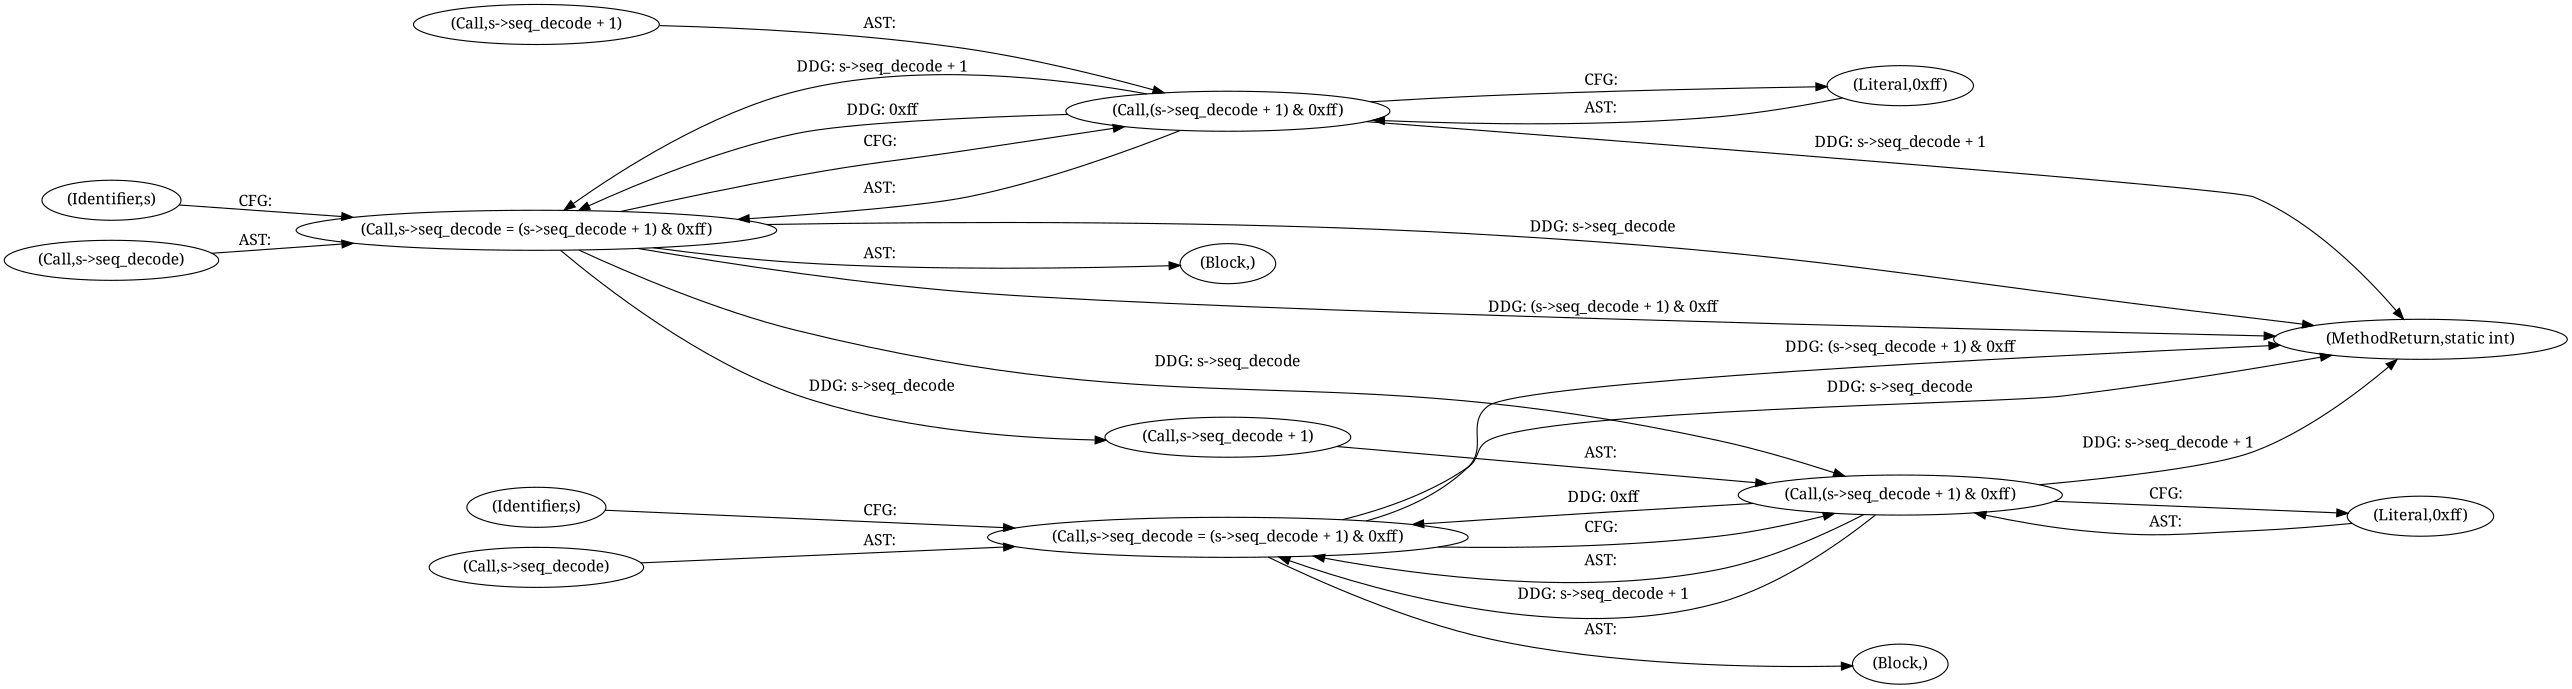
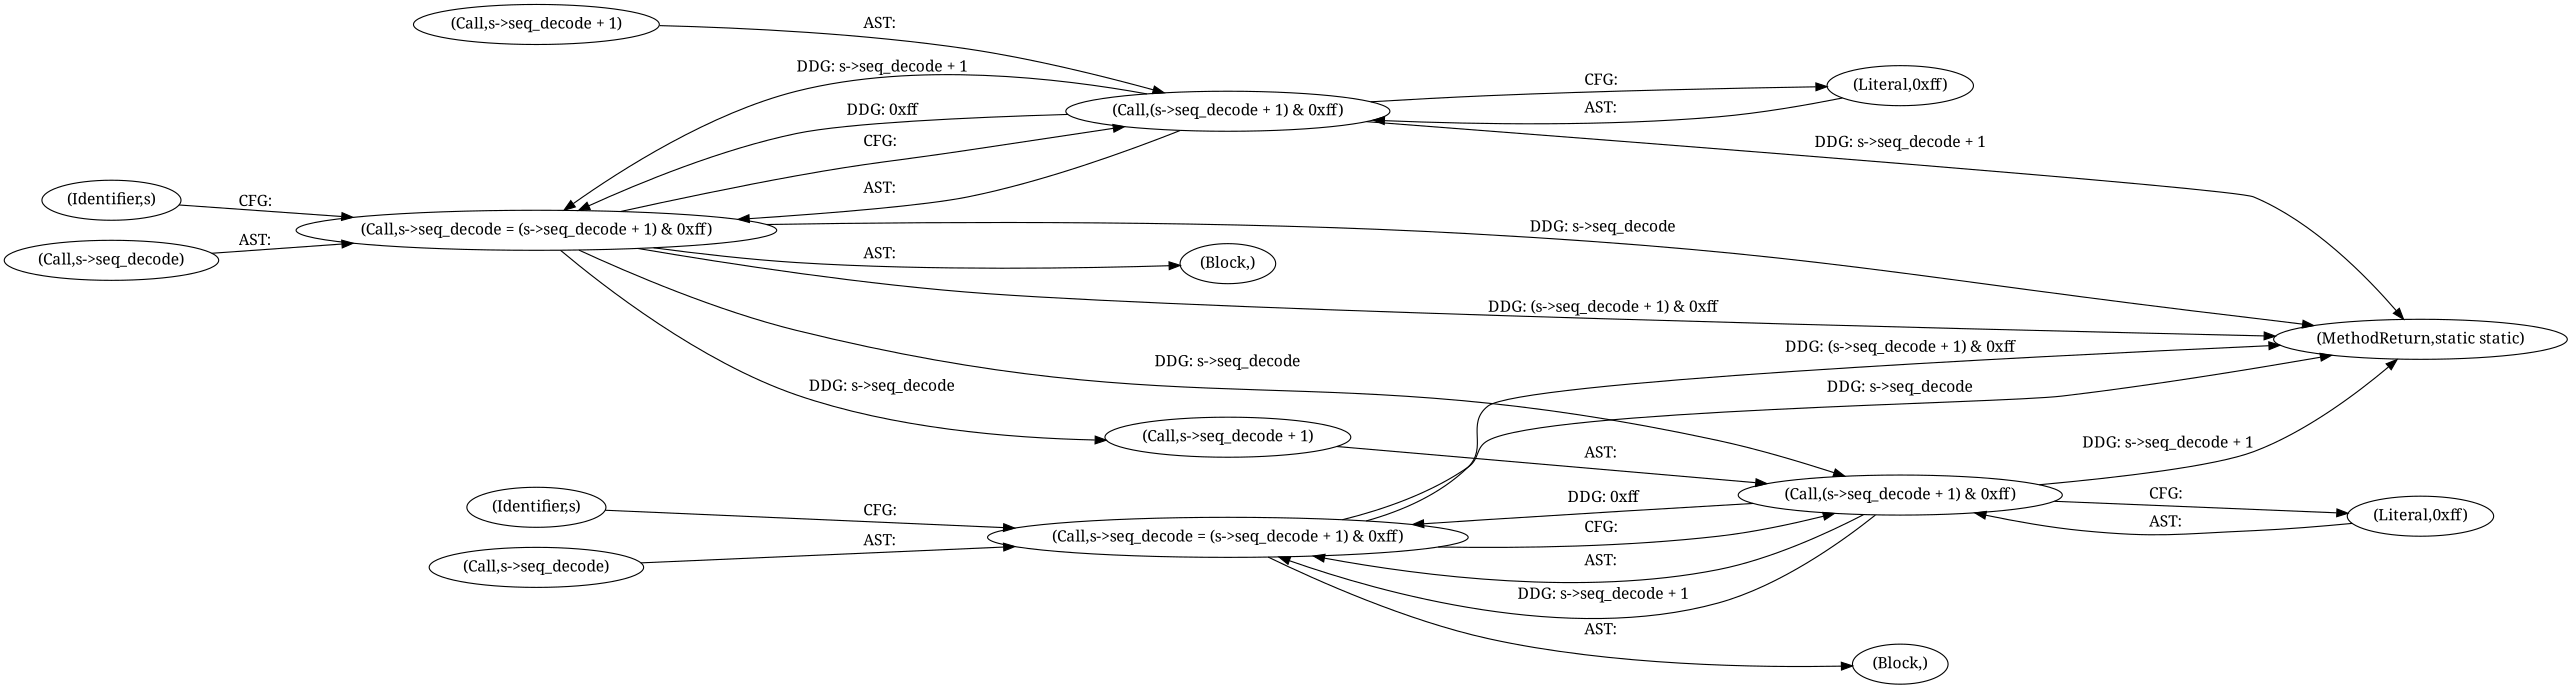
node "(MethodReturn,static int)": label "(MethodReturn,static int)" -> "(MethodReturn,static static)"
